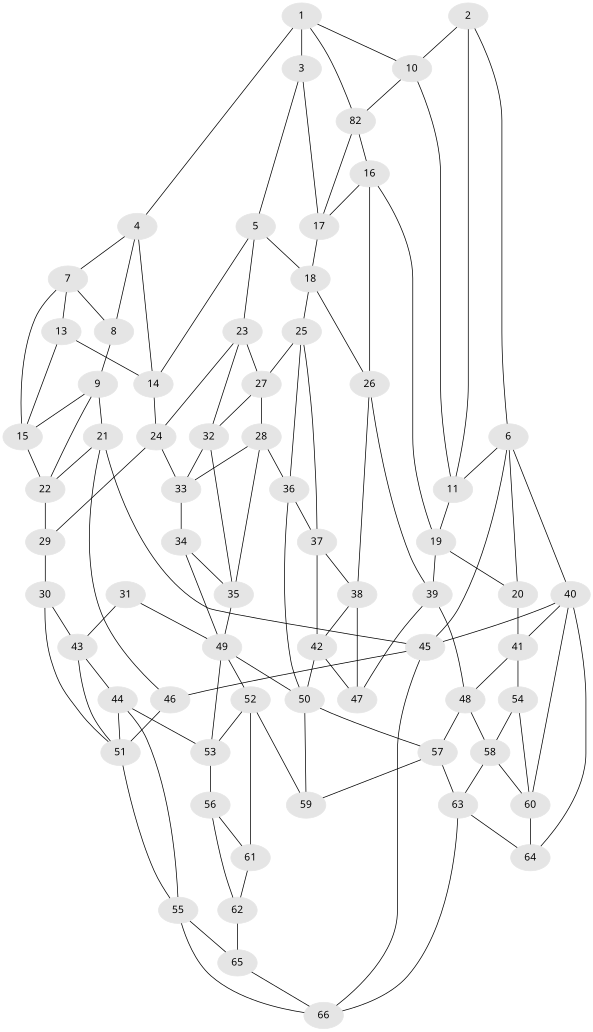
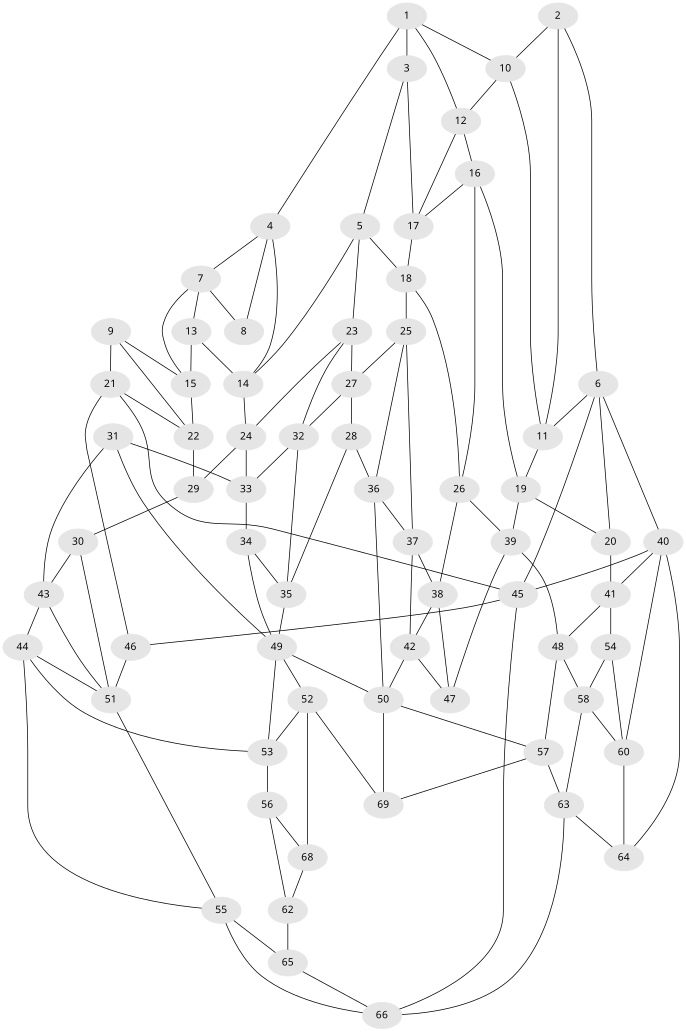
node "82": label "82" -> "12"
edge "8" -- "9": removed
edge "28" -- "33": now "31" -- "33"
node "59": label "59" -> "69"
node "61": label "61" -> "68"
